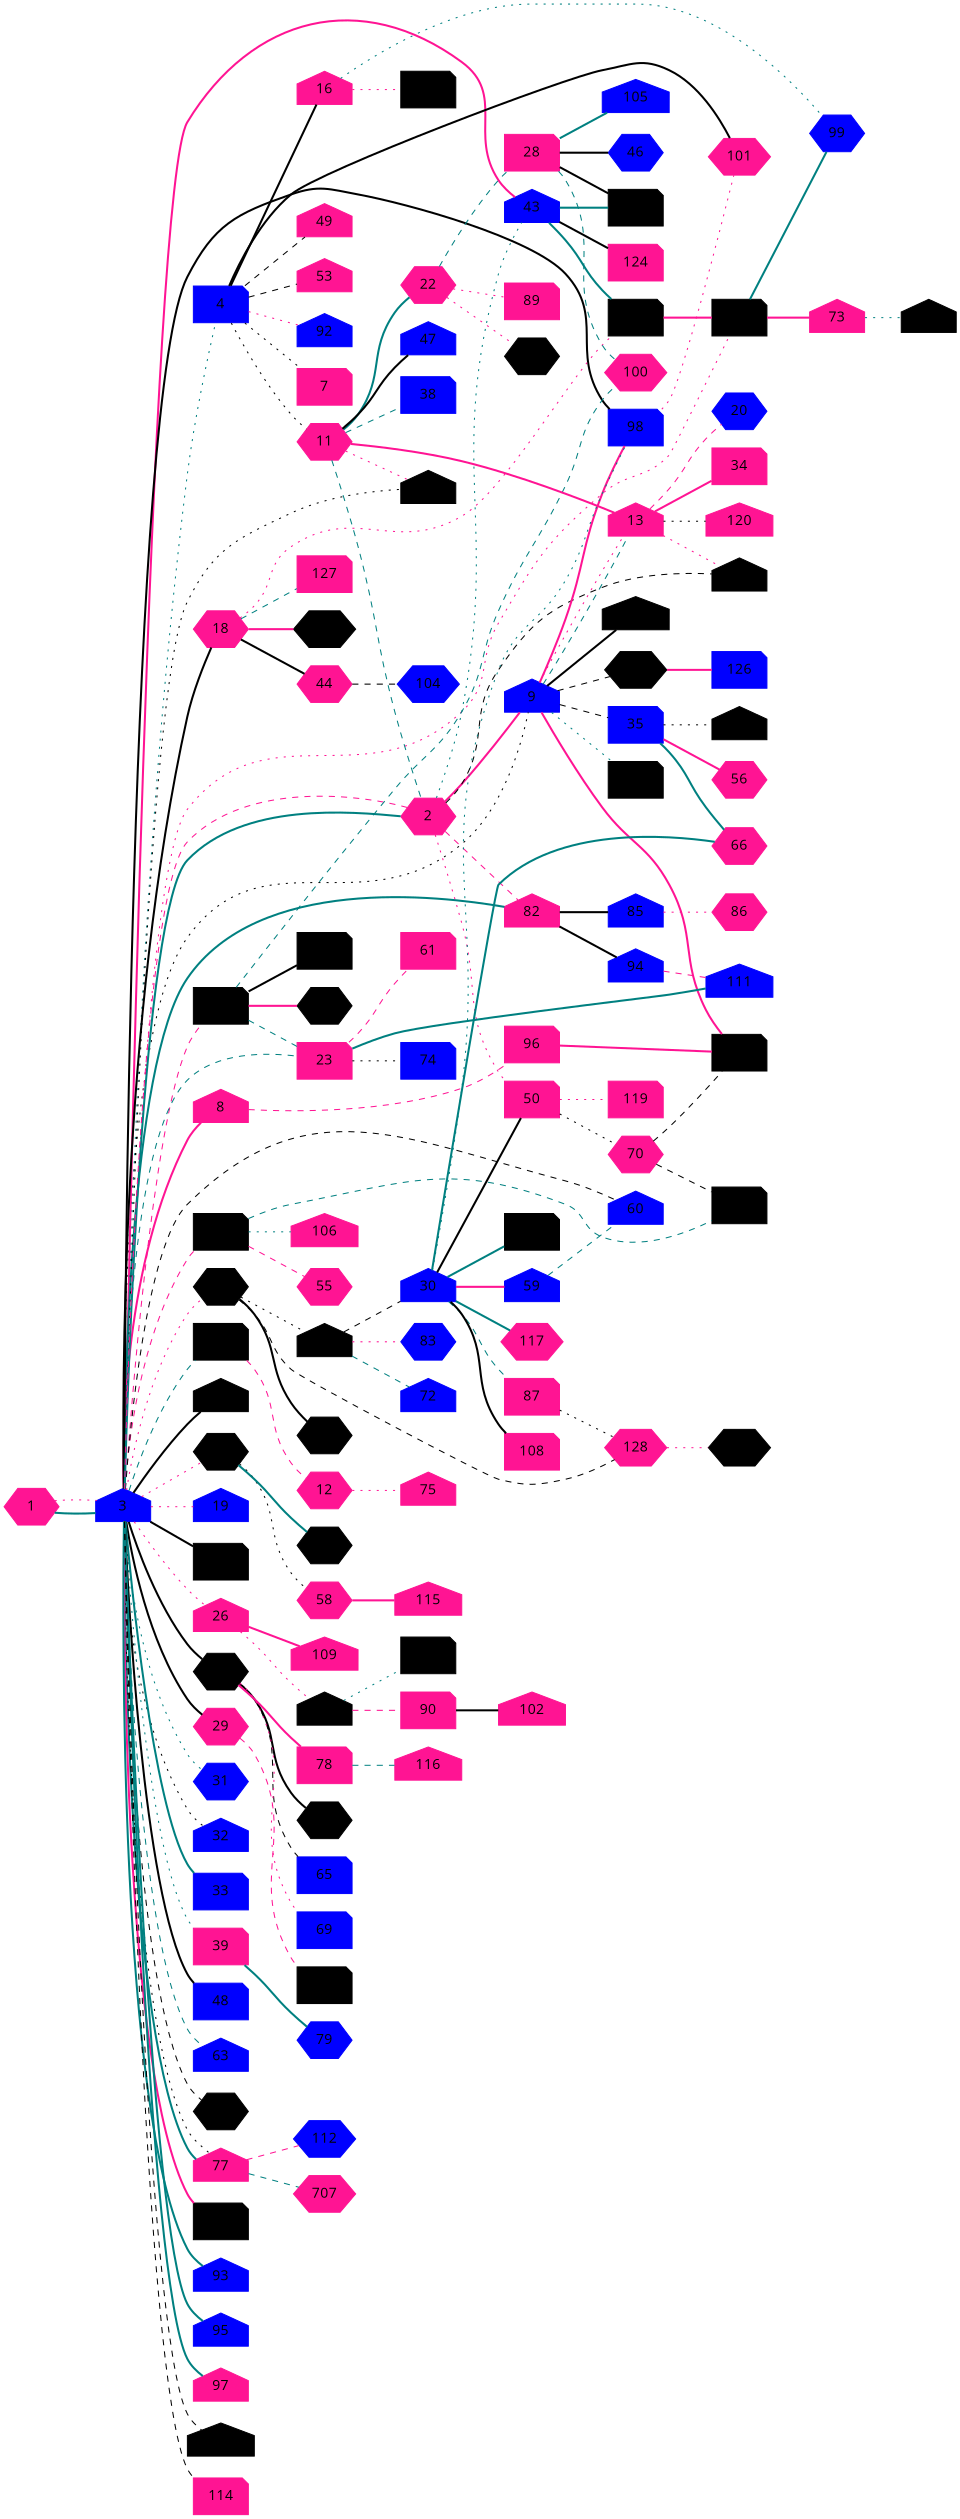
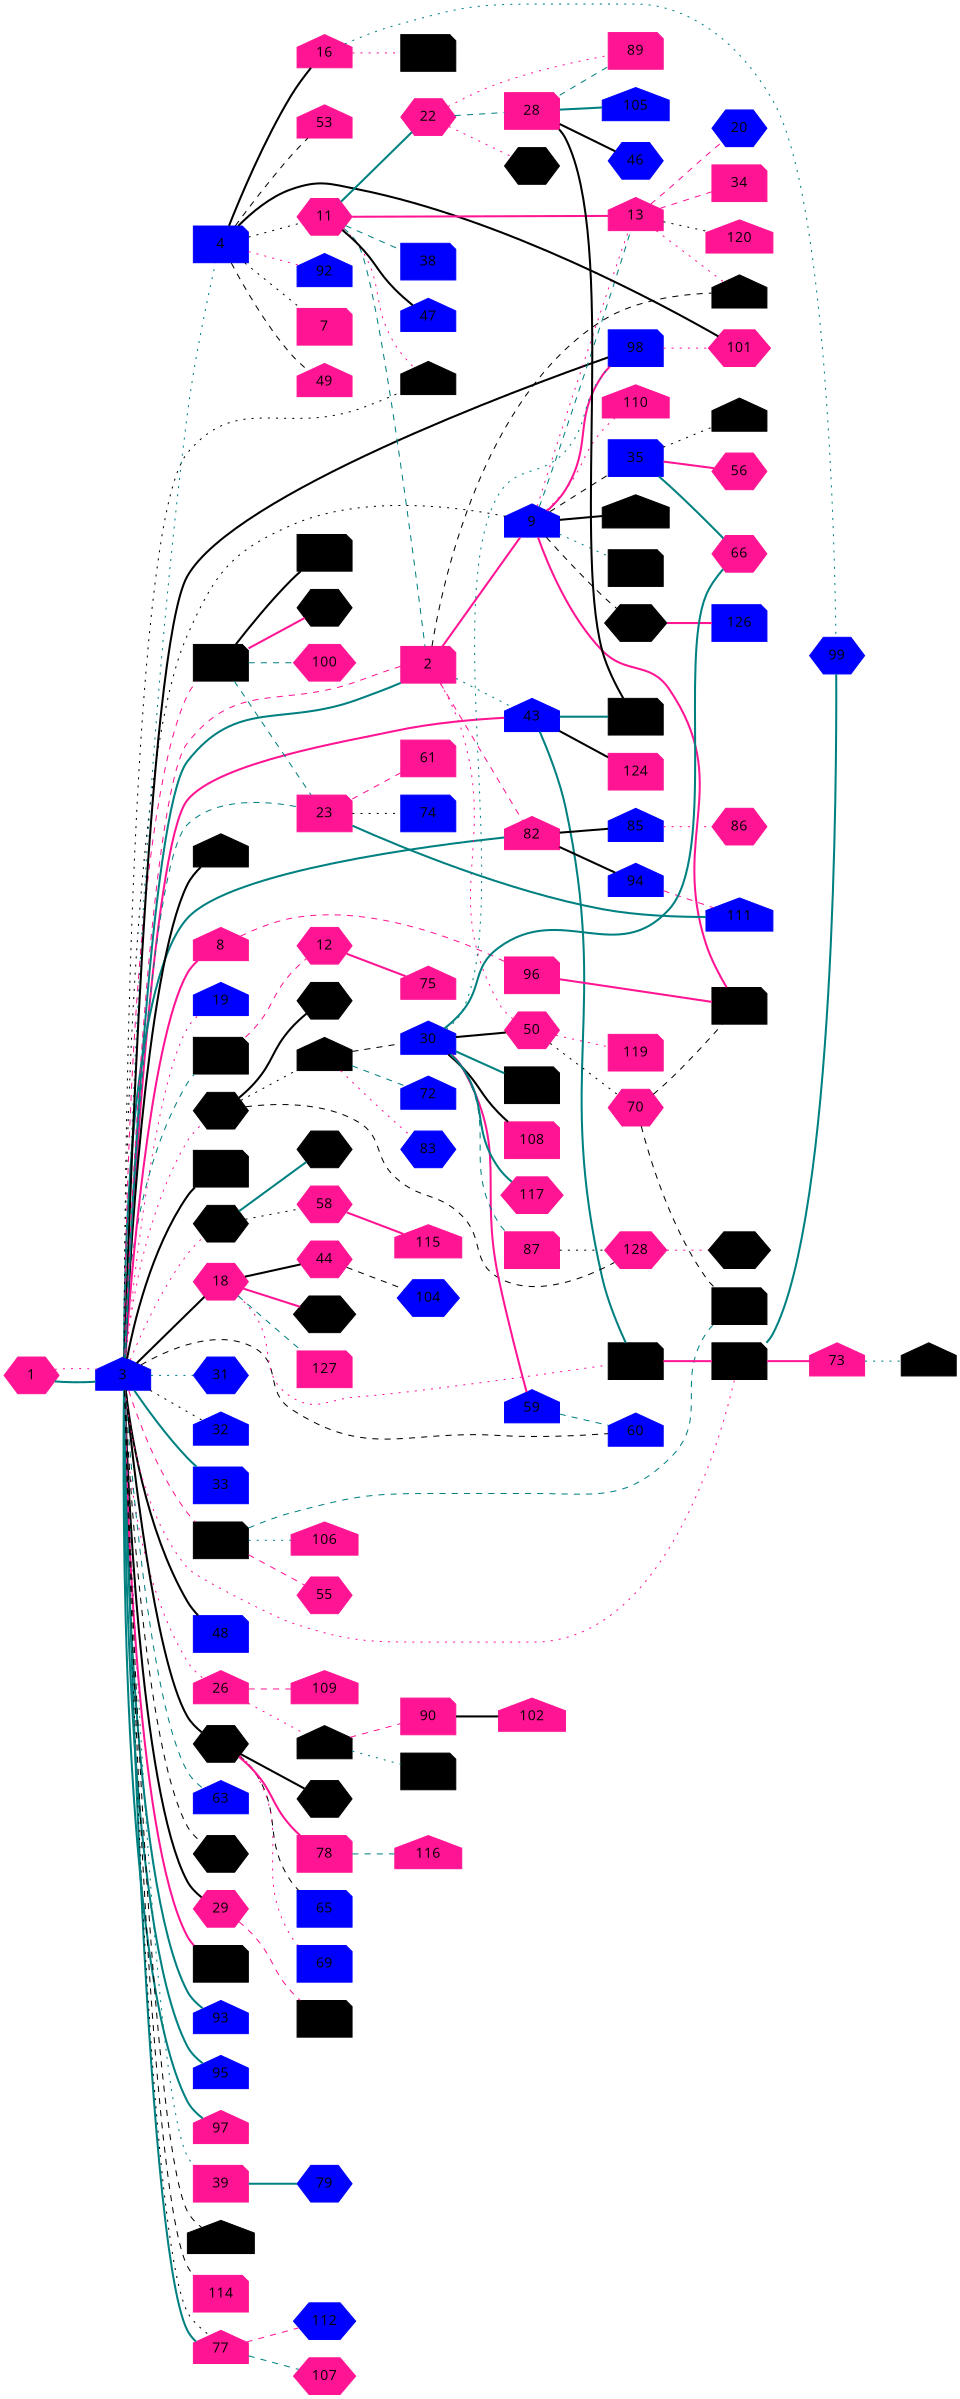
edge "28" -- "100": now "28" -- "89"
node "110": added
edge "34" -- "13": style bold -> dashed
node "2": shape hexagon -> note
node "50": shape note -> hexagon
edge "12" -- "75": style dotted -> bold
edge "26" -- "109": style bold -> dashed
node "707": label "707" -> "107"
